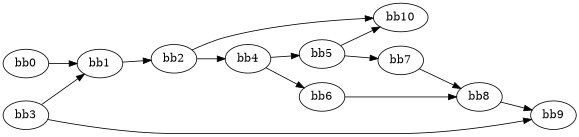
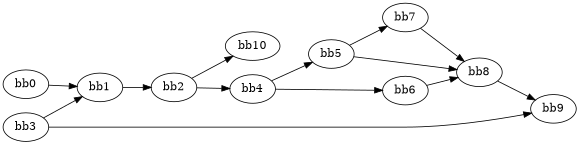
edge "bb5" -> "bb10": now "bb5" -> "bb8"
